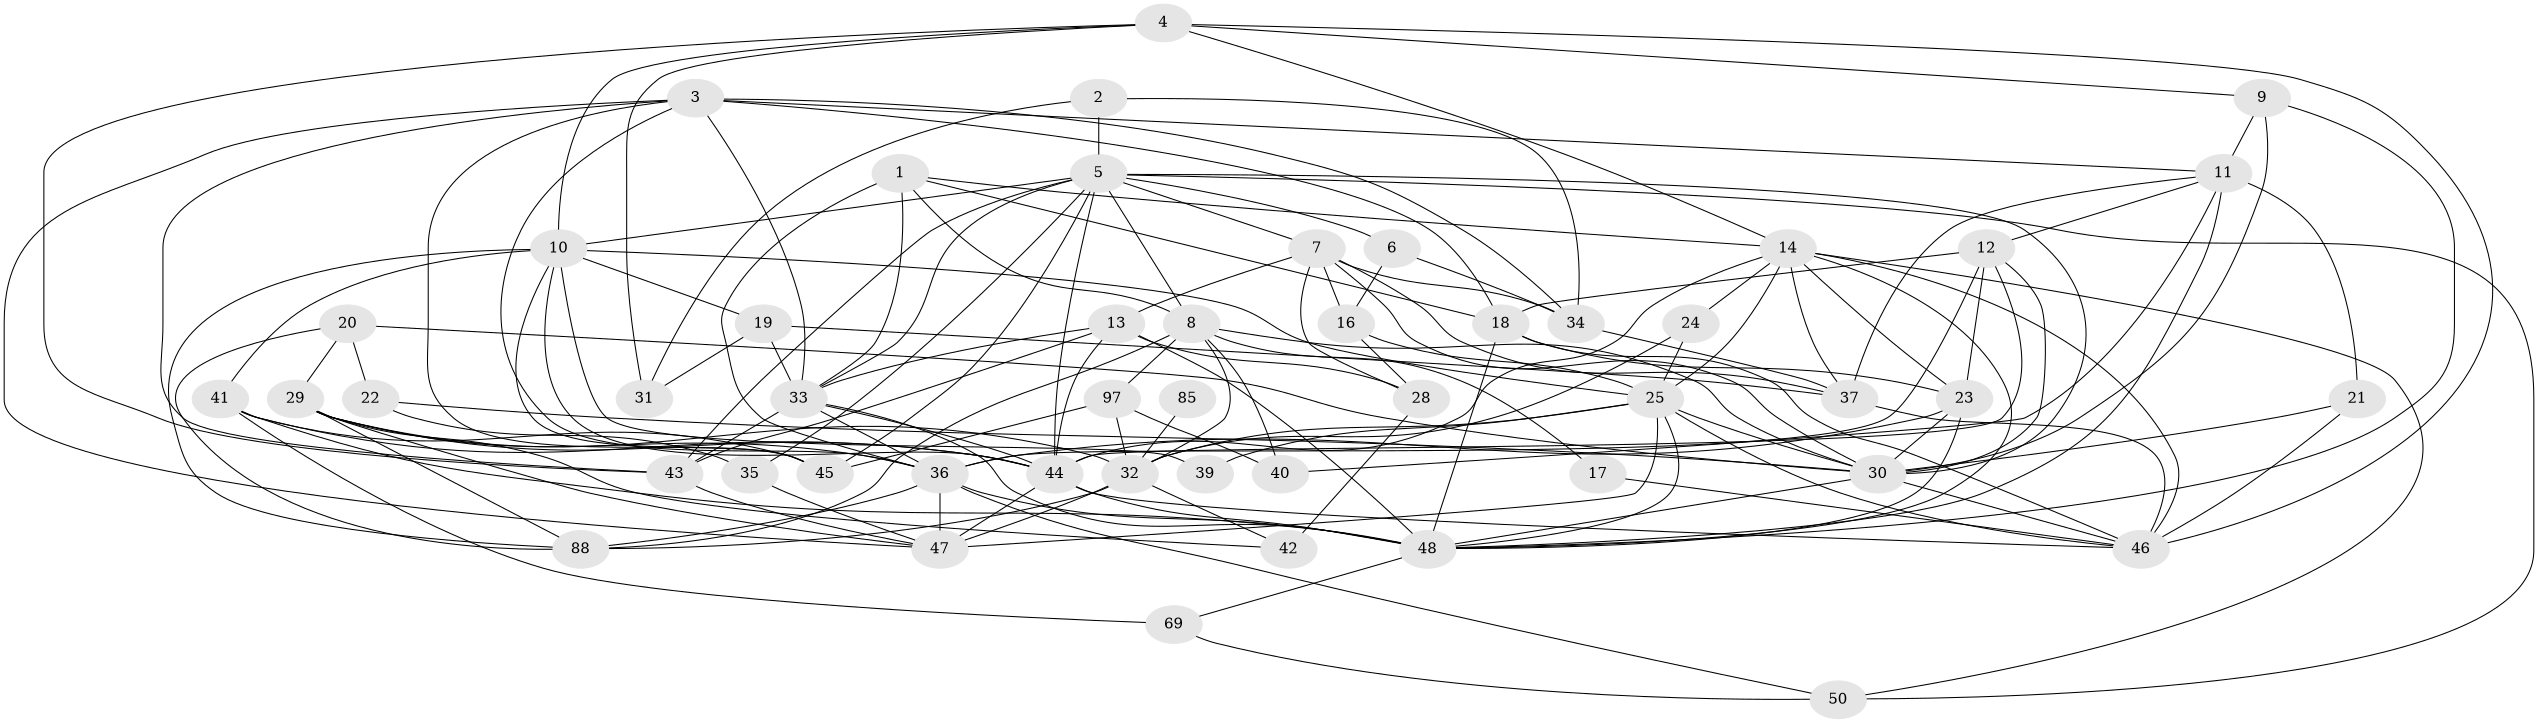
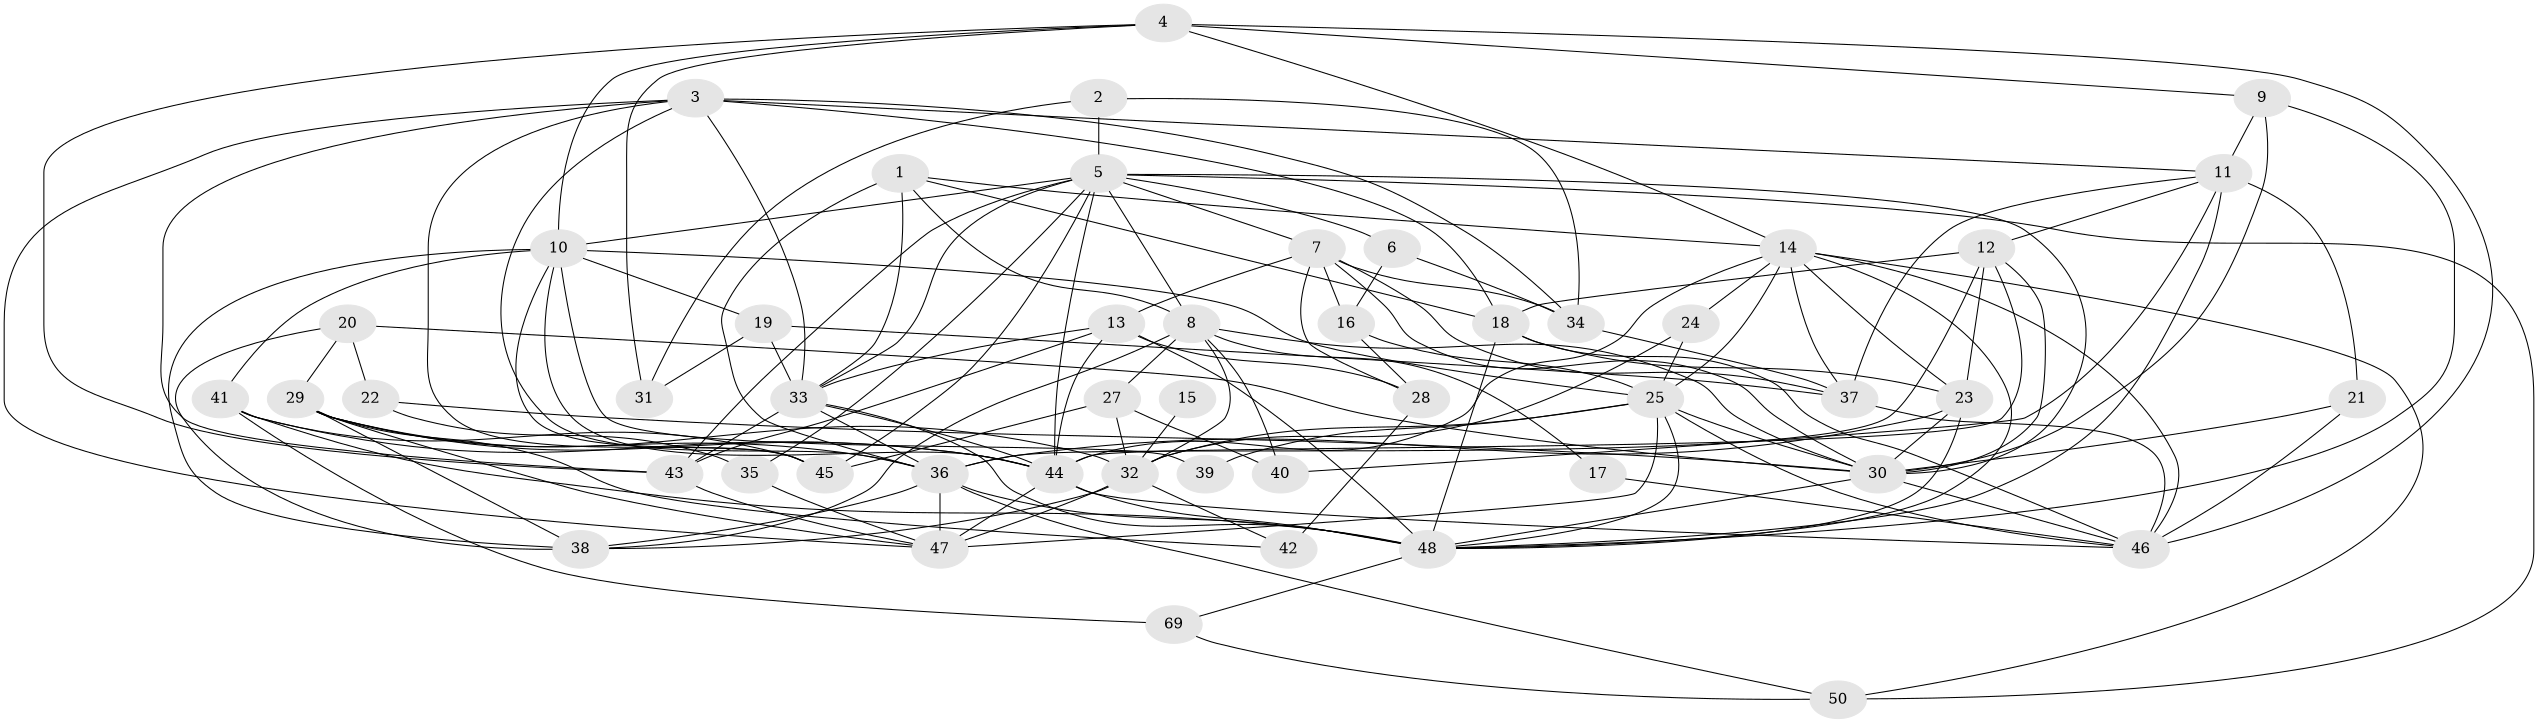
node "97": label "97" -> "27"
node "85": label "85" -> "15"
node "88": label "88" -> "38"
